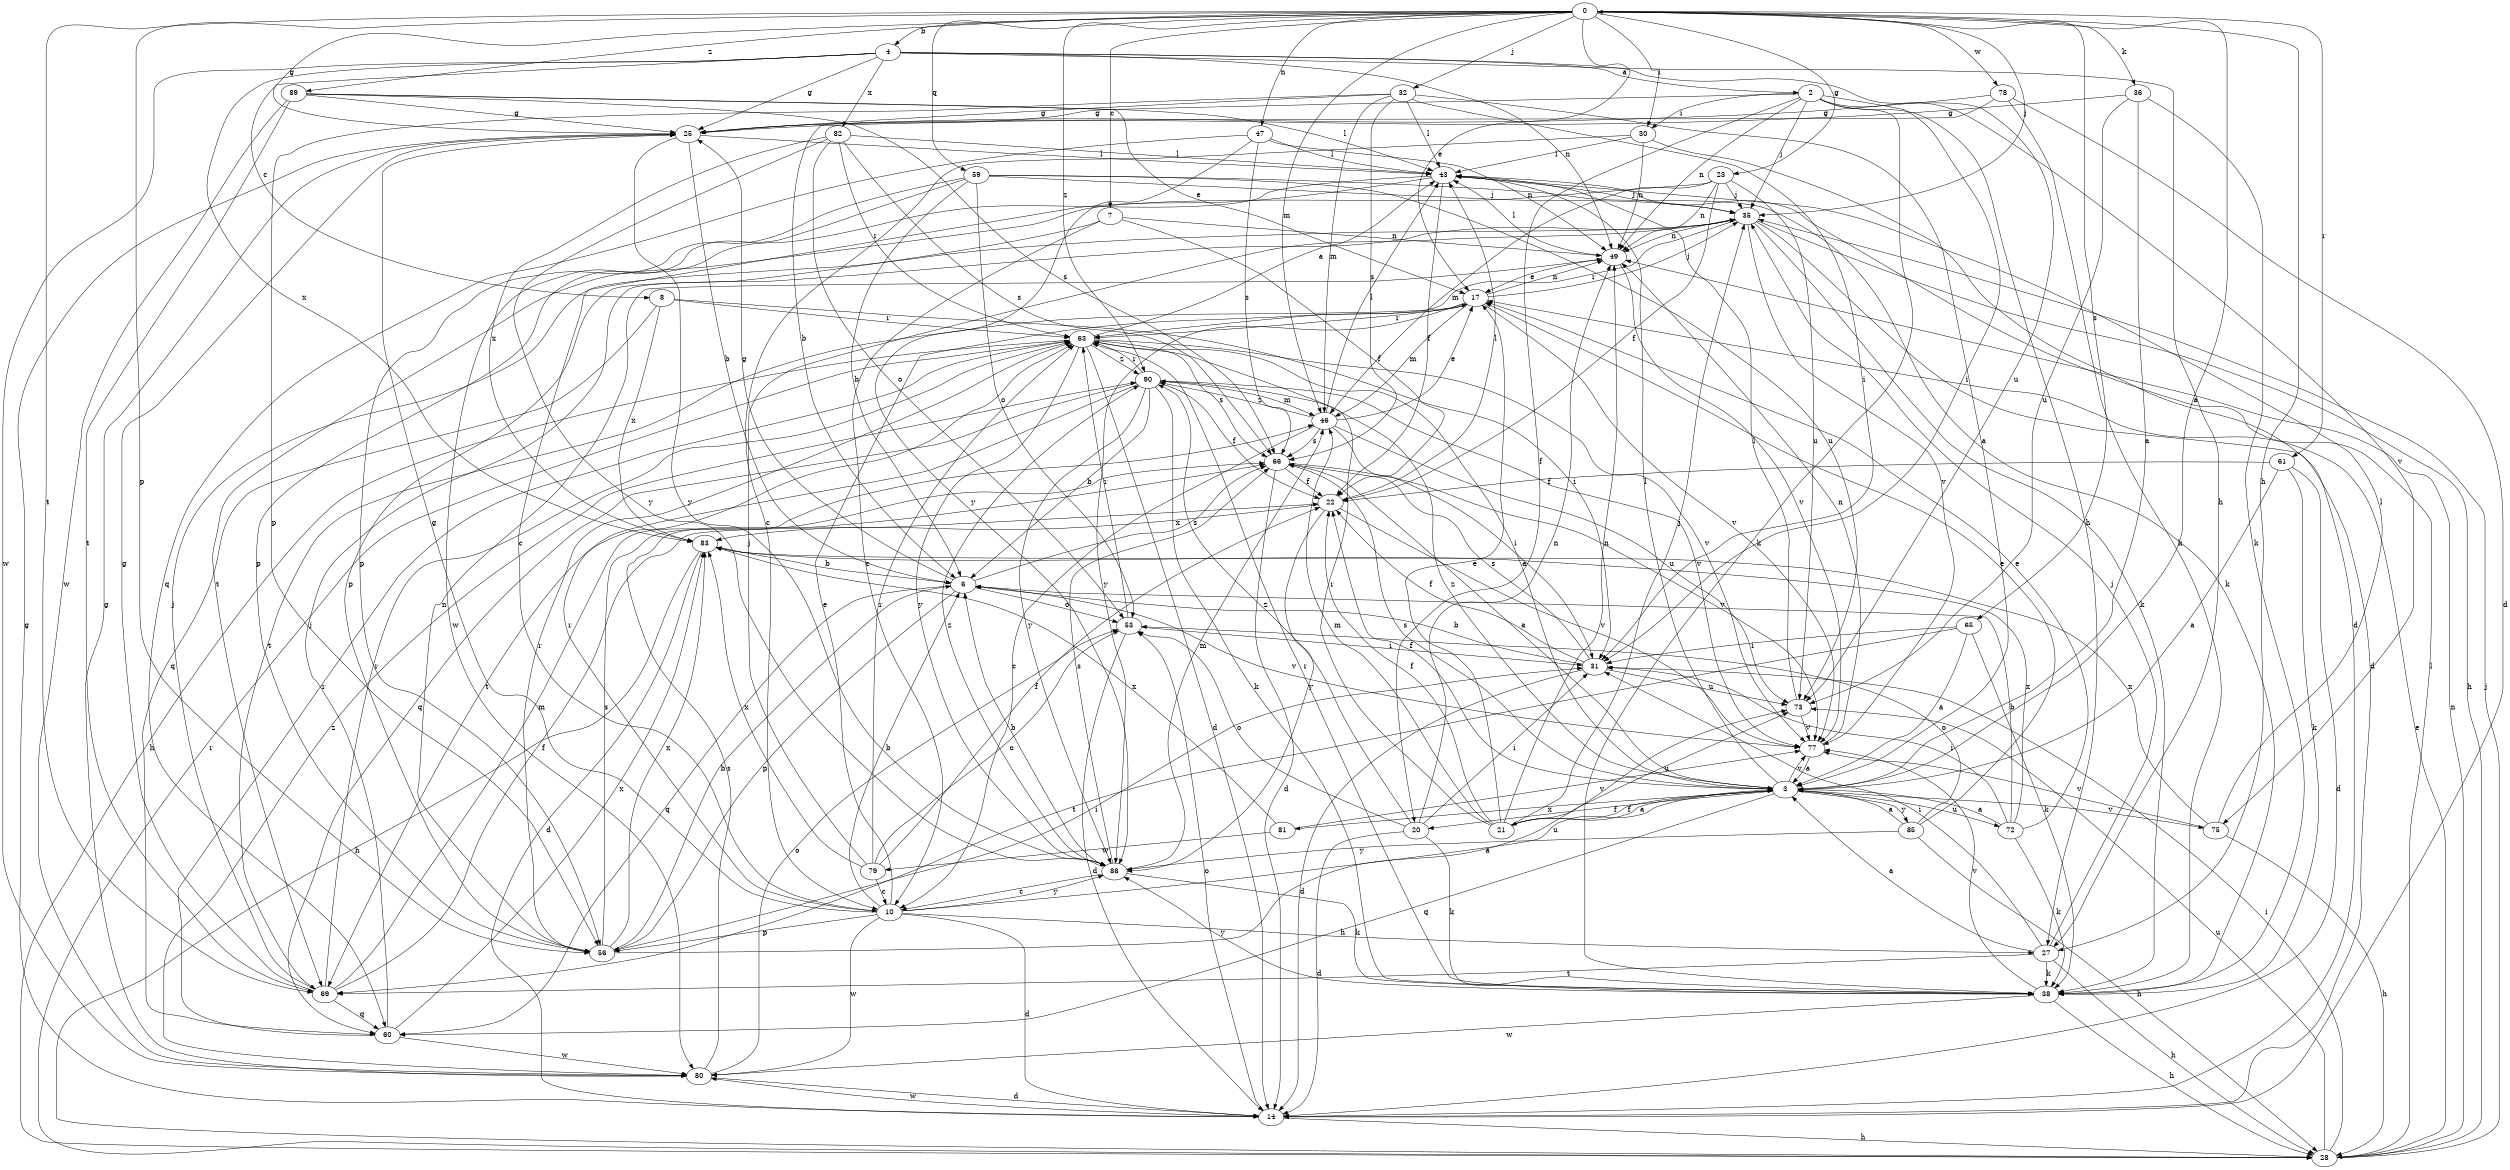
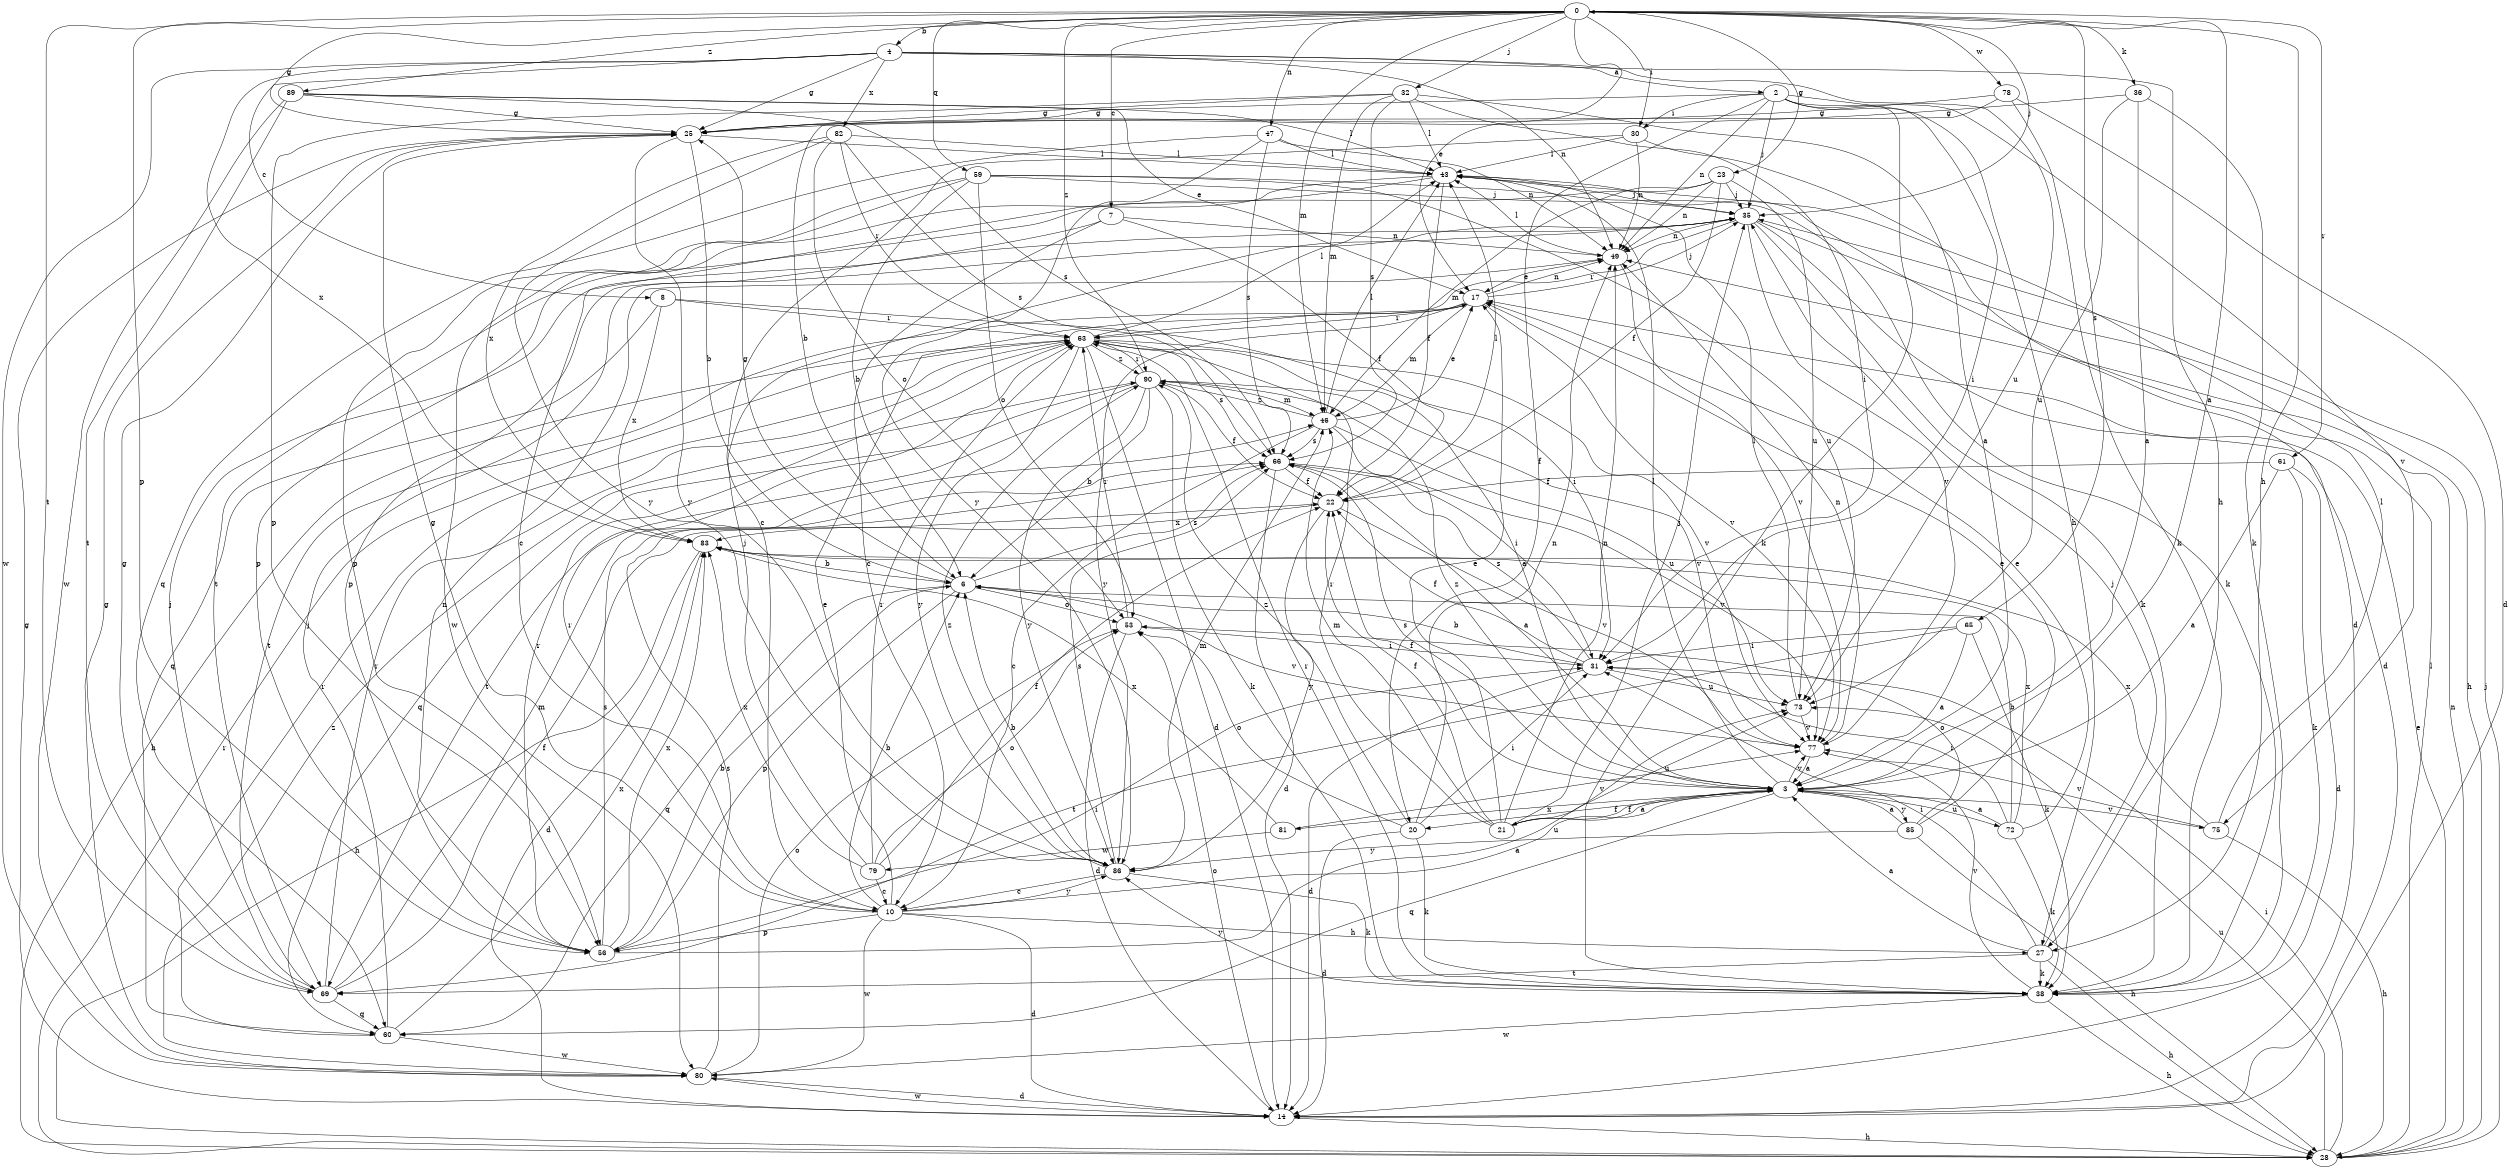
edge "63" -> "43": label "a" -> "l"
